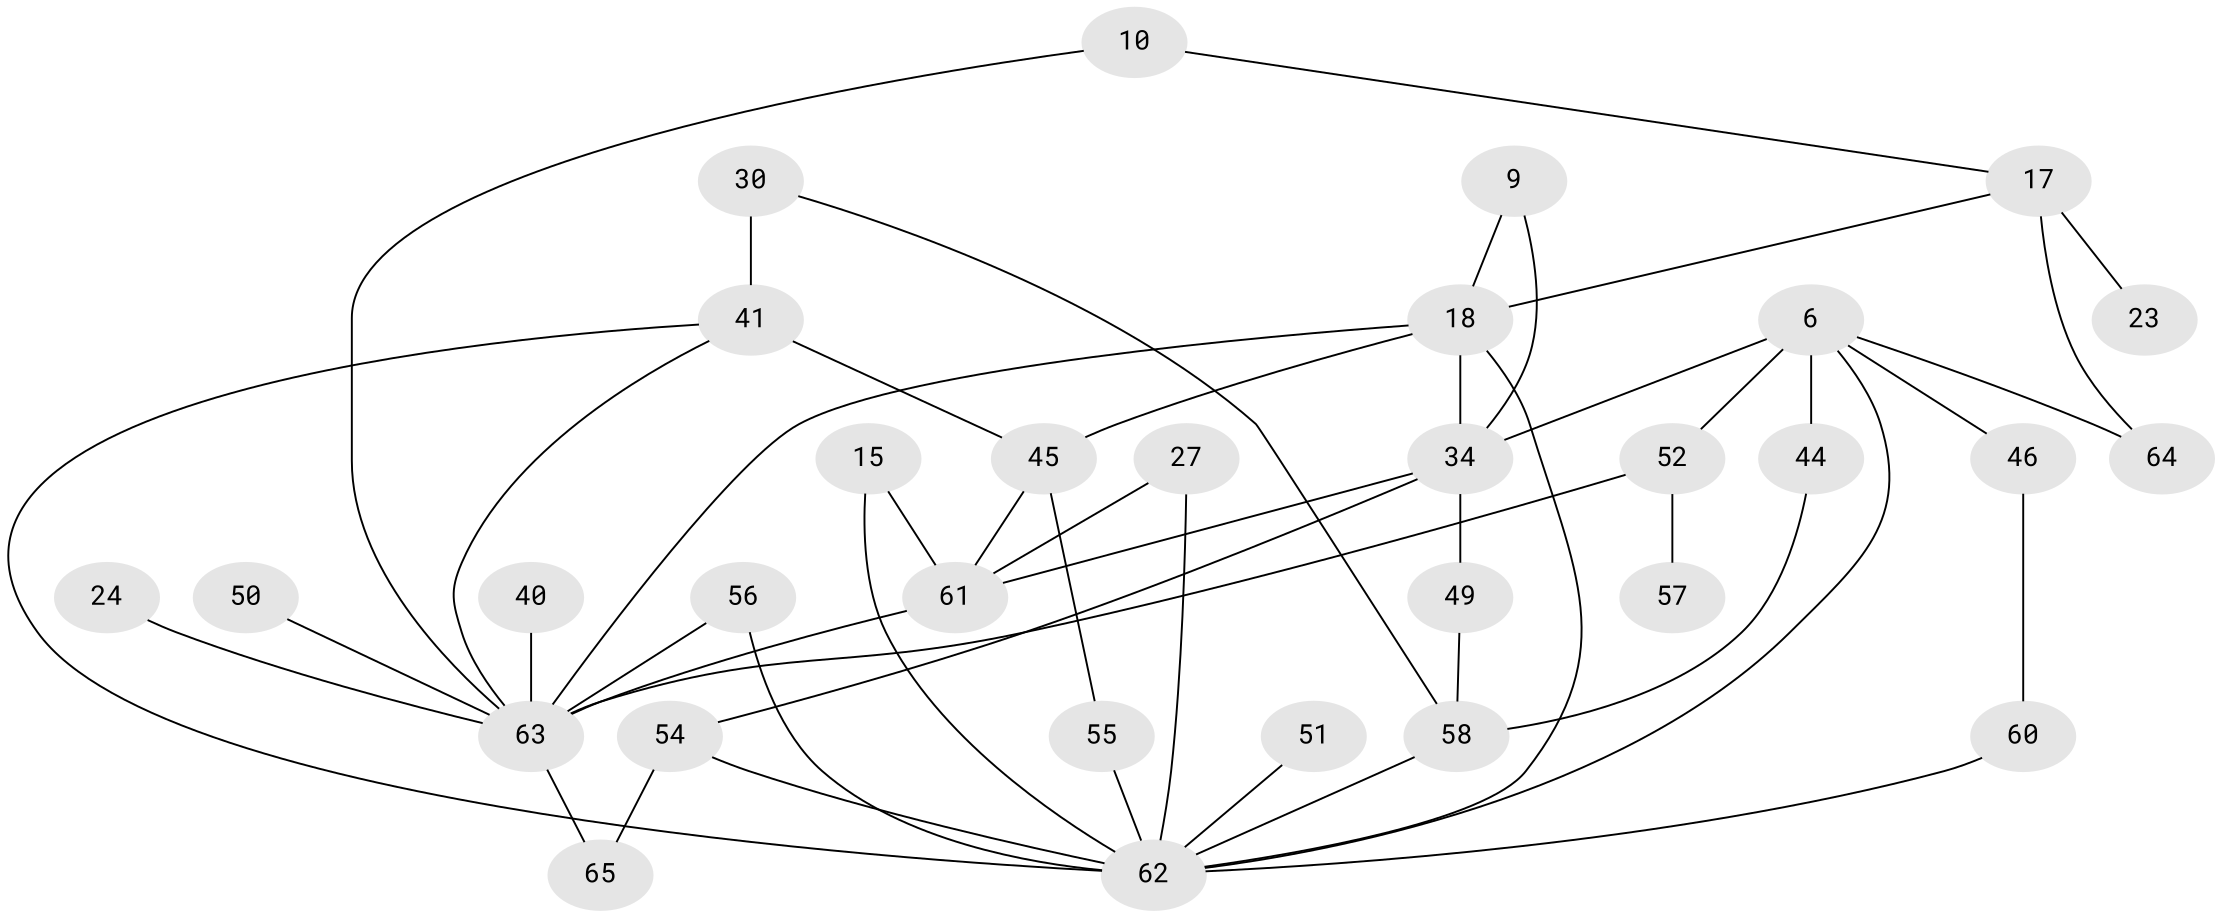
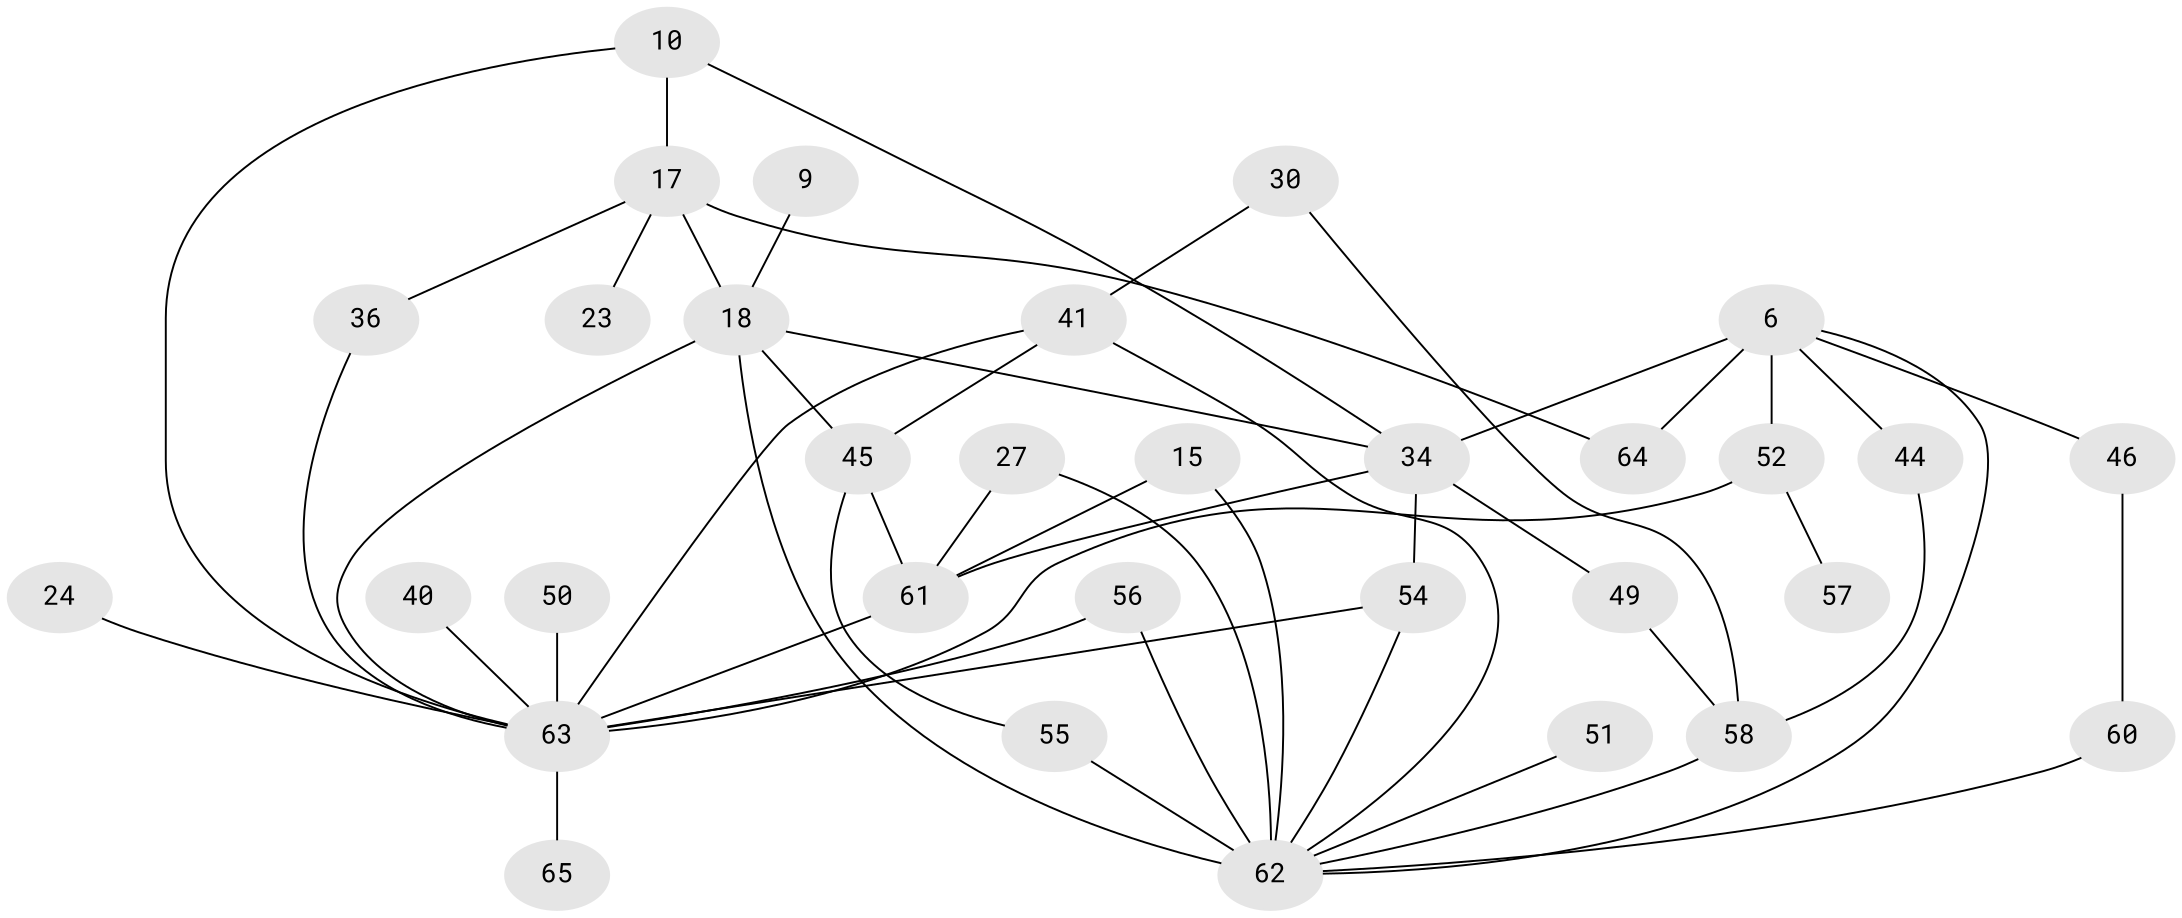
node "36": added
edge "9" -- "34": now "10" -- "34"
edge "54" -- "65": now "54" -- "63"
